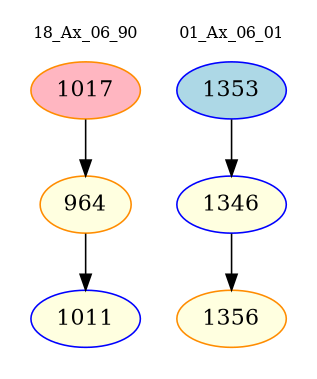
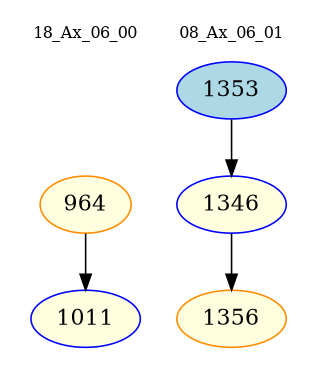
cluster "18_Ax_06_90": label "18_Ax_06_90" -> "18_Ax_06_00"
cluster "01_Ax_06_01": label "01_Ax_06_01" -> "08_Ax_06_01"
node "1017": removed
